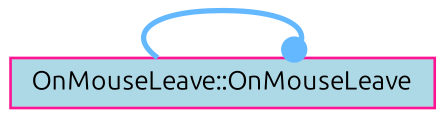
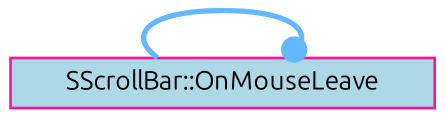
node "OnMouseLeave::OnMouseLeave": label "OnMouseLeave::OnMouseLeave" -> "SScrollBar::OnMouseLeave"
